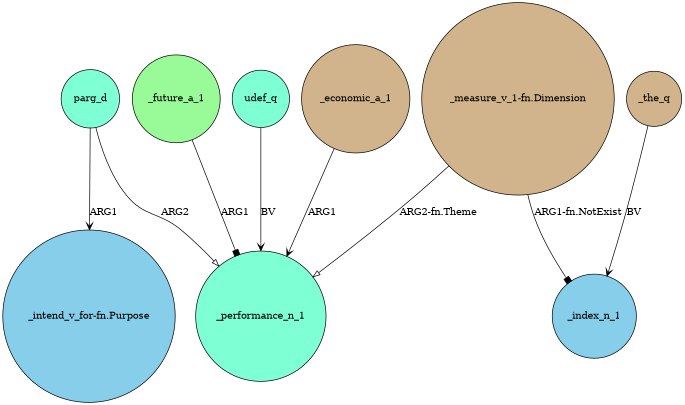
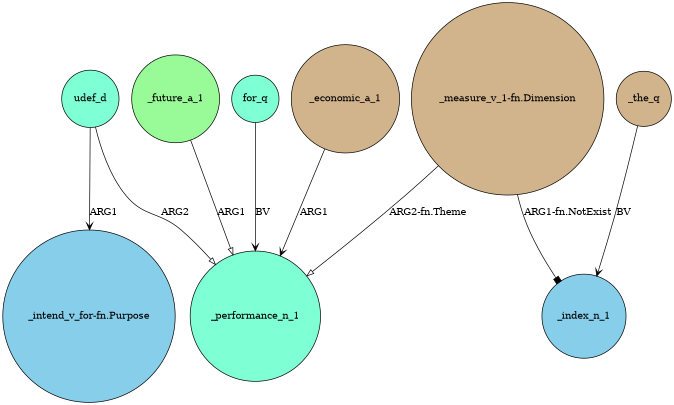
node "parg_d": label "parg_d" -> "udef_d"
node "udef_q": label "udef_q" -> "for_q"
edge "_future_a_1" -> "_performance_n_1": arrowhead box -> onormal
